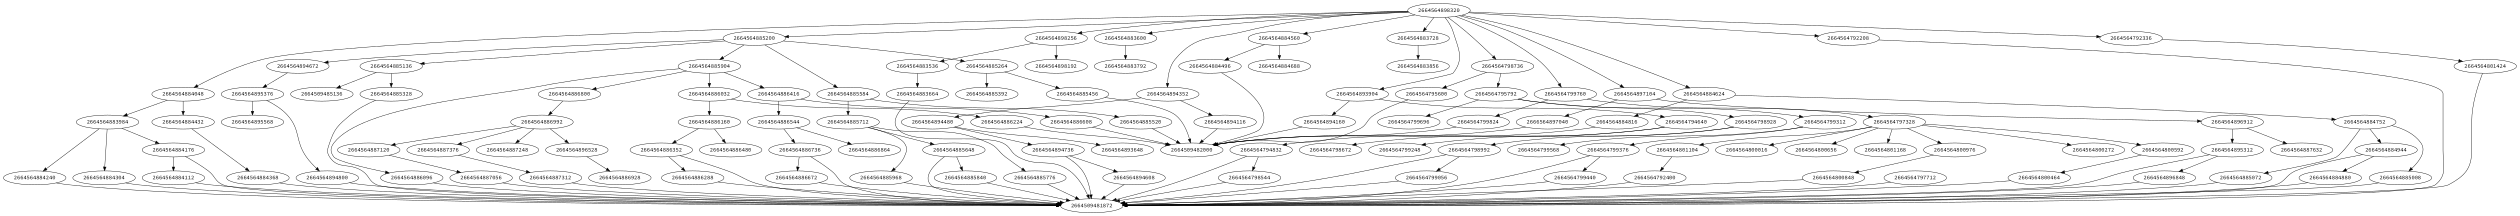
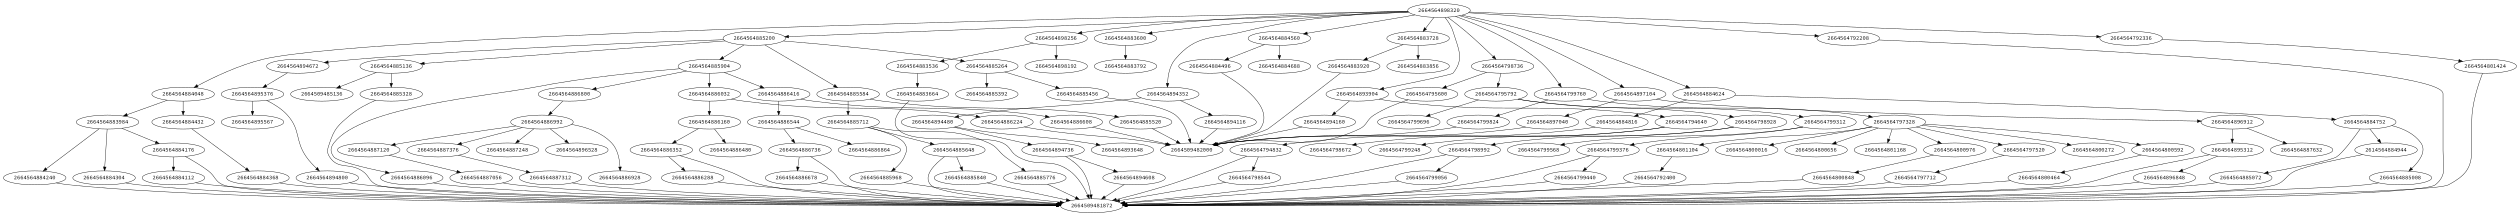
node "2664564883920": added
node "2664564895568": label "2664564895568" -> "2664564895567"
node "2666564897040": label "2666564897040" -> "2664564897040"
node "2664564797520": added
node "2664564884944": label "2664564884944" -> "2614564884944"
edge "2664564896528" -> "2664564886928": now "2664564886992" -> "2664564886928"
node "2664564886672": label "2664564886672" -> "2664564886678"
node "2664564884880": removed
